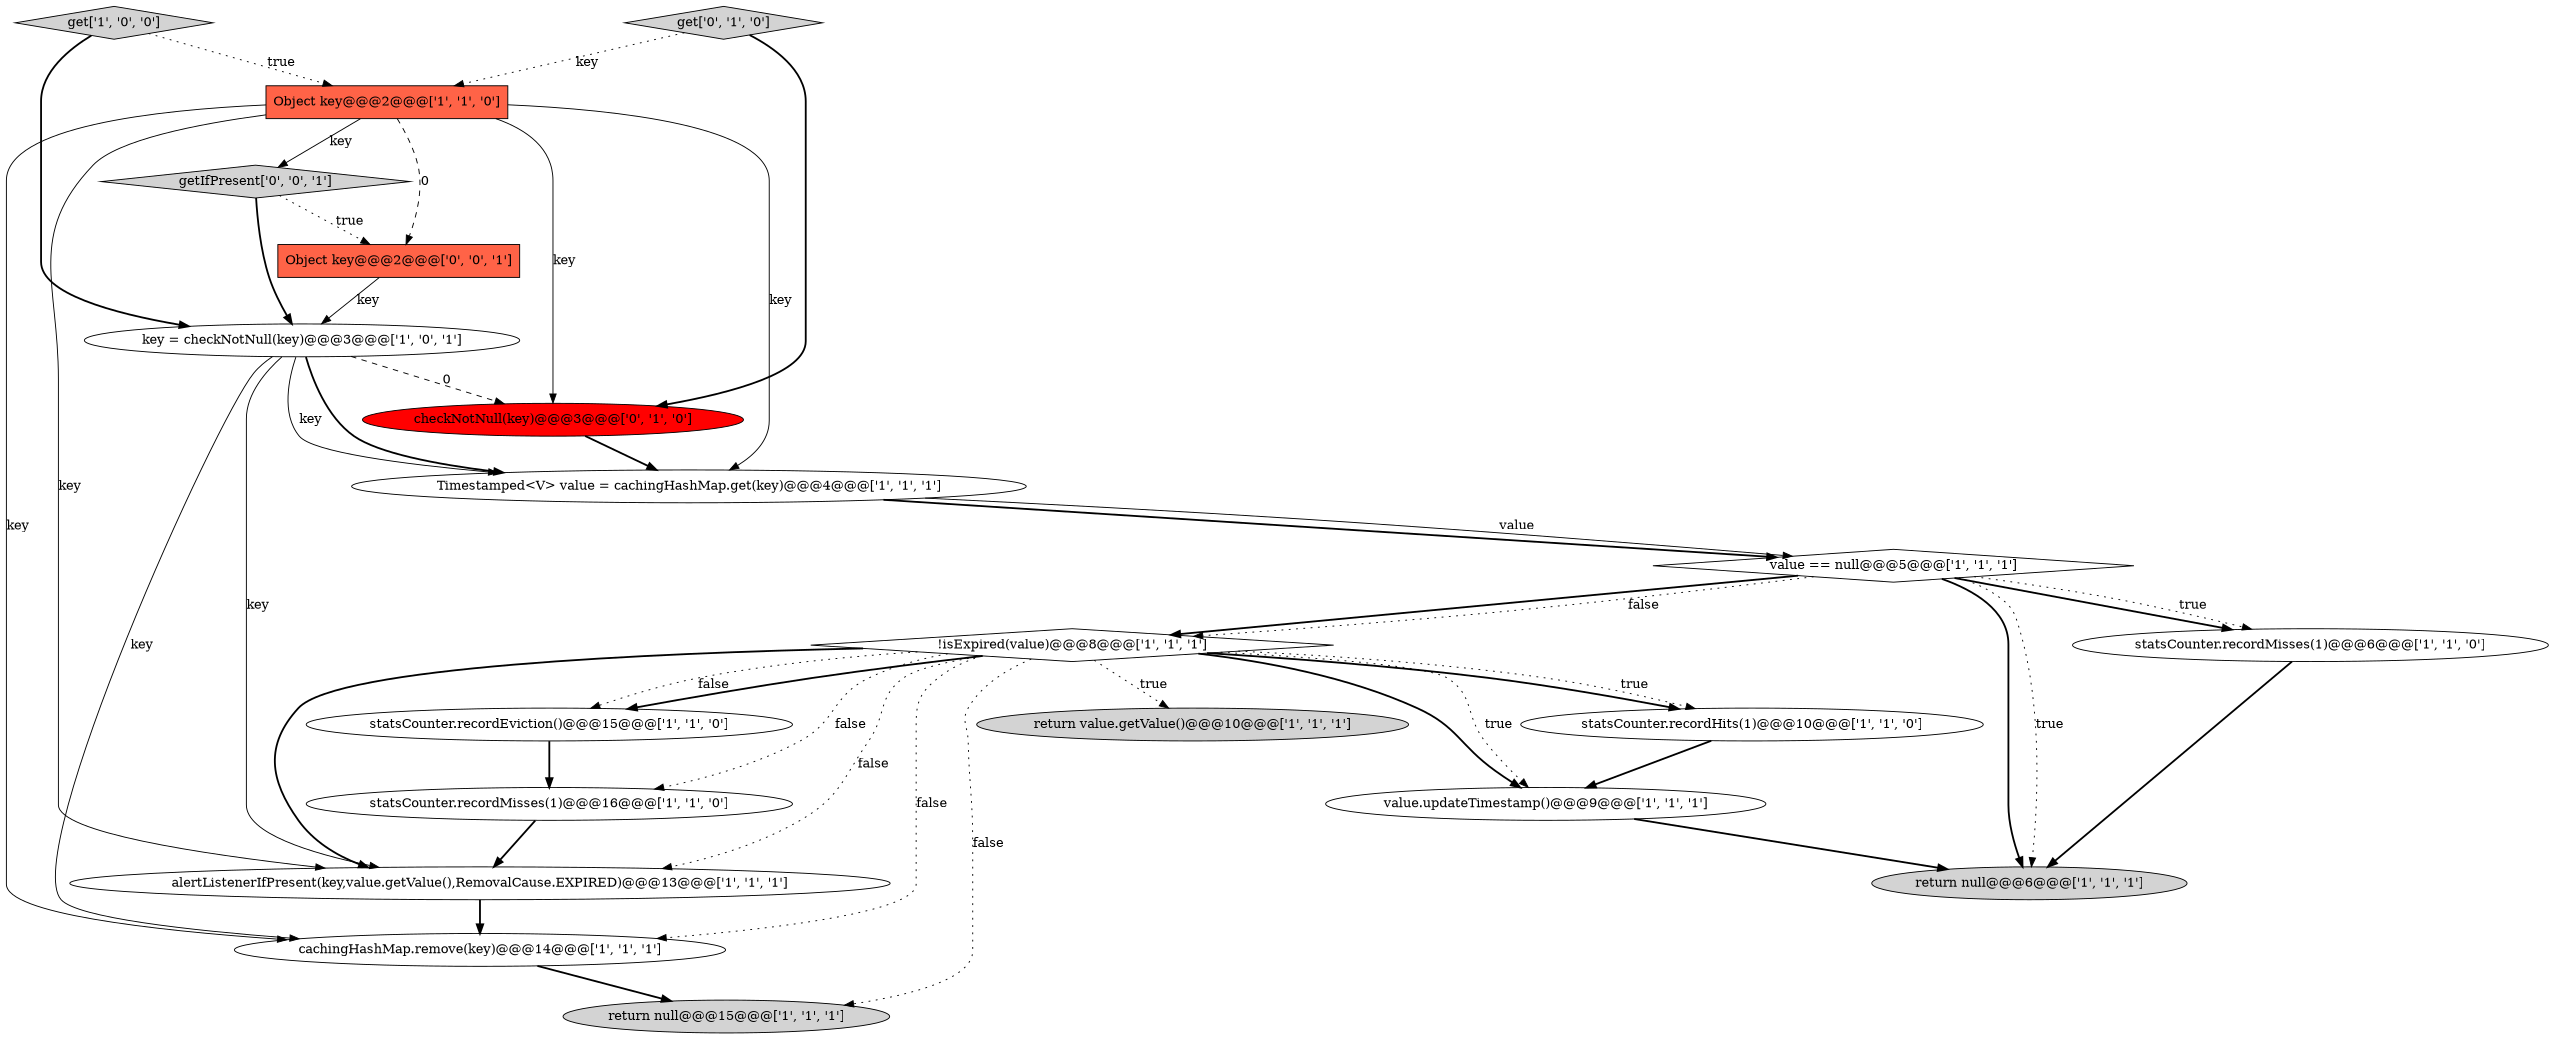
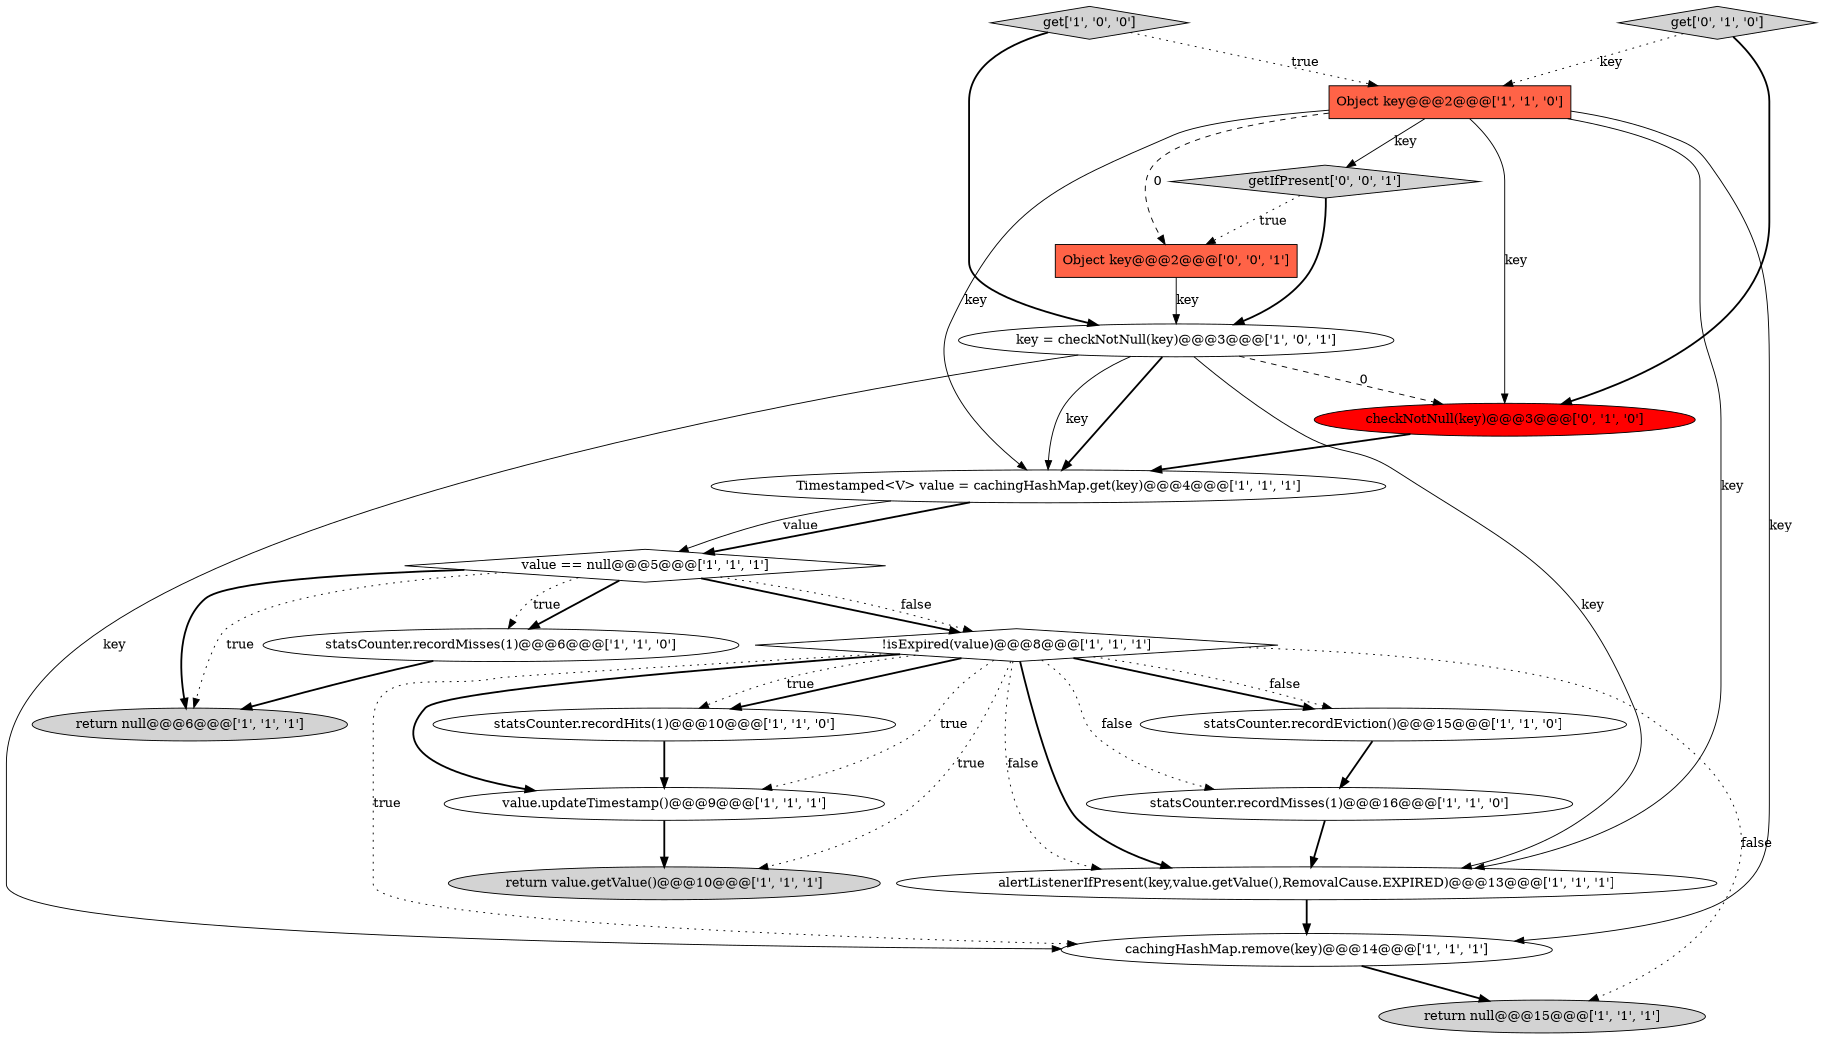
edge "!isExpired(value)@@@8@@@['1', '1', '1']" -> "cachingHashMap.remove(key)@@@14@@@['1', '1', '1']": label "false" -> "true"
edge "value.updateTimestamp()@@@9@@@['1', '1', '1']" -> "return null@@@6@@@['1', '1', '1']": now "value.updateTimestamp()@@@9@@@['1', '1', '1']" -> "return value.getValue()@@@10@@@['1', '1', '1']"
